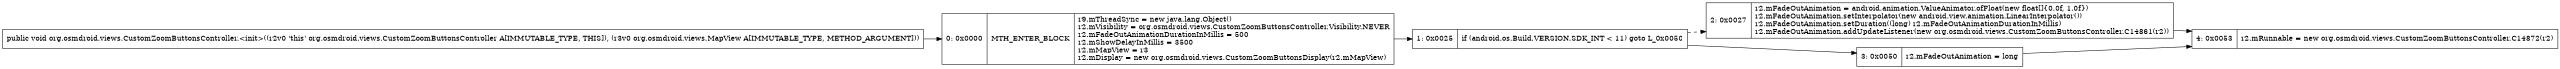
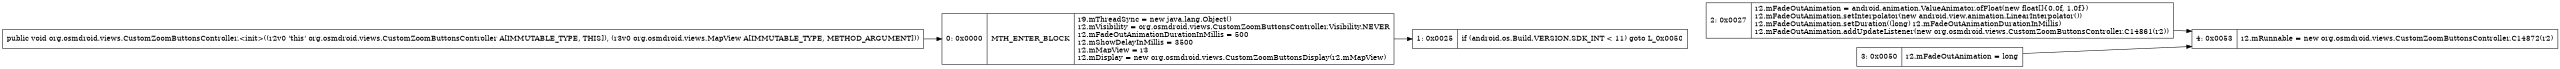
edge "1: 0x0025" -> "2: 0x0027": removed
edge "1: 0x0025" -> "3: 0x0050": removed
